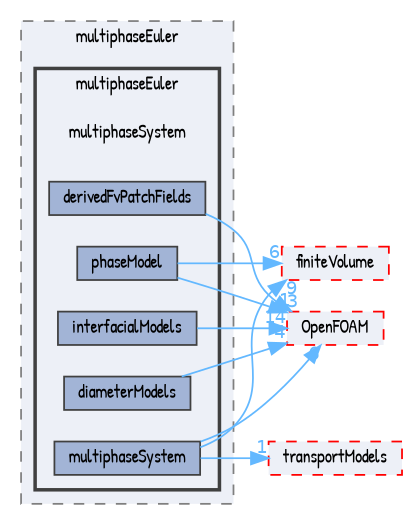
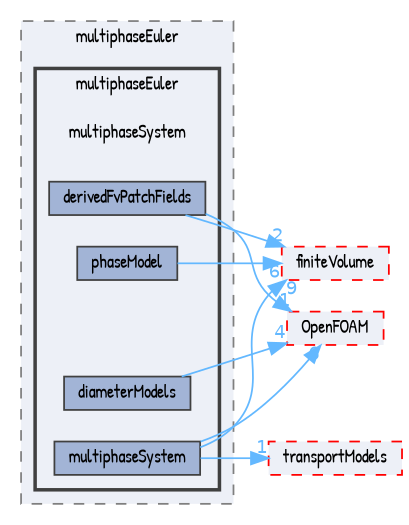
edge "derivedFvPatchFields" -> "finiteVolume": added
edge "phaseModel" -> "OpenFOAM": removed
node "interfacialModels": removed
